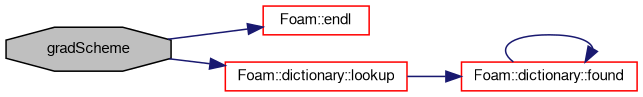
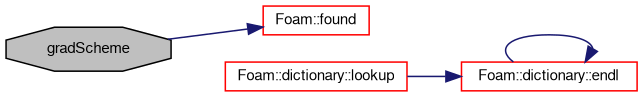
node "Foam::endl": label "Foam::endl" -> "Foam::found"
edge "gradScheme" -> "Foam::dictionary::lookup": removed
node "Foam::dictionary::found": label "Foam::dictionary::found" -> "Foam::dictionary::endl"
